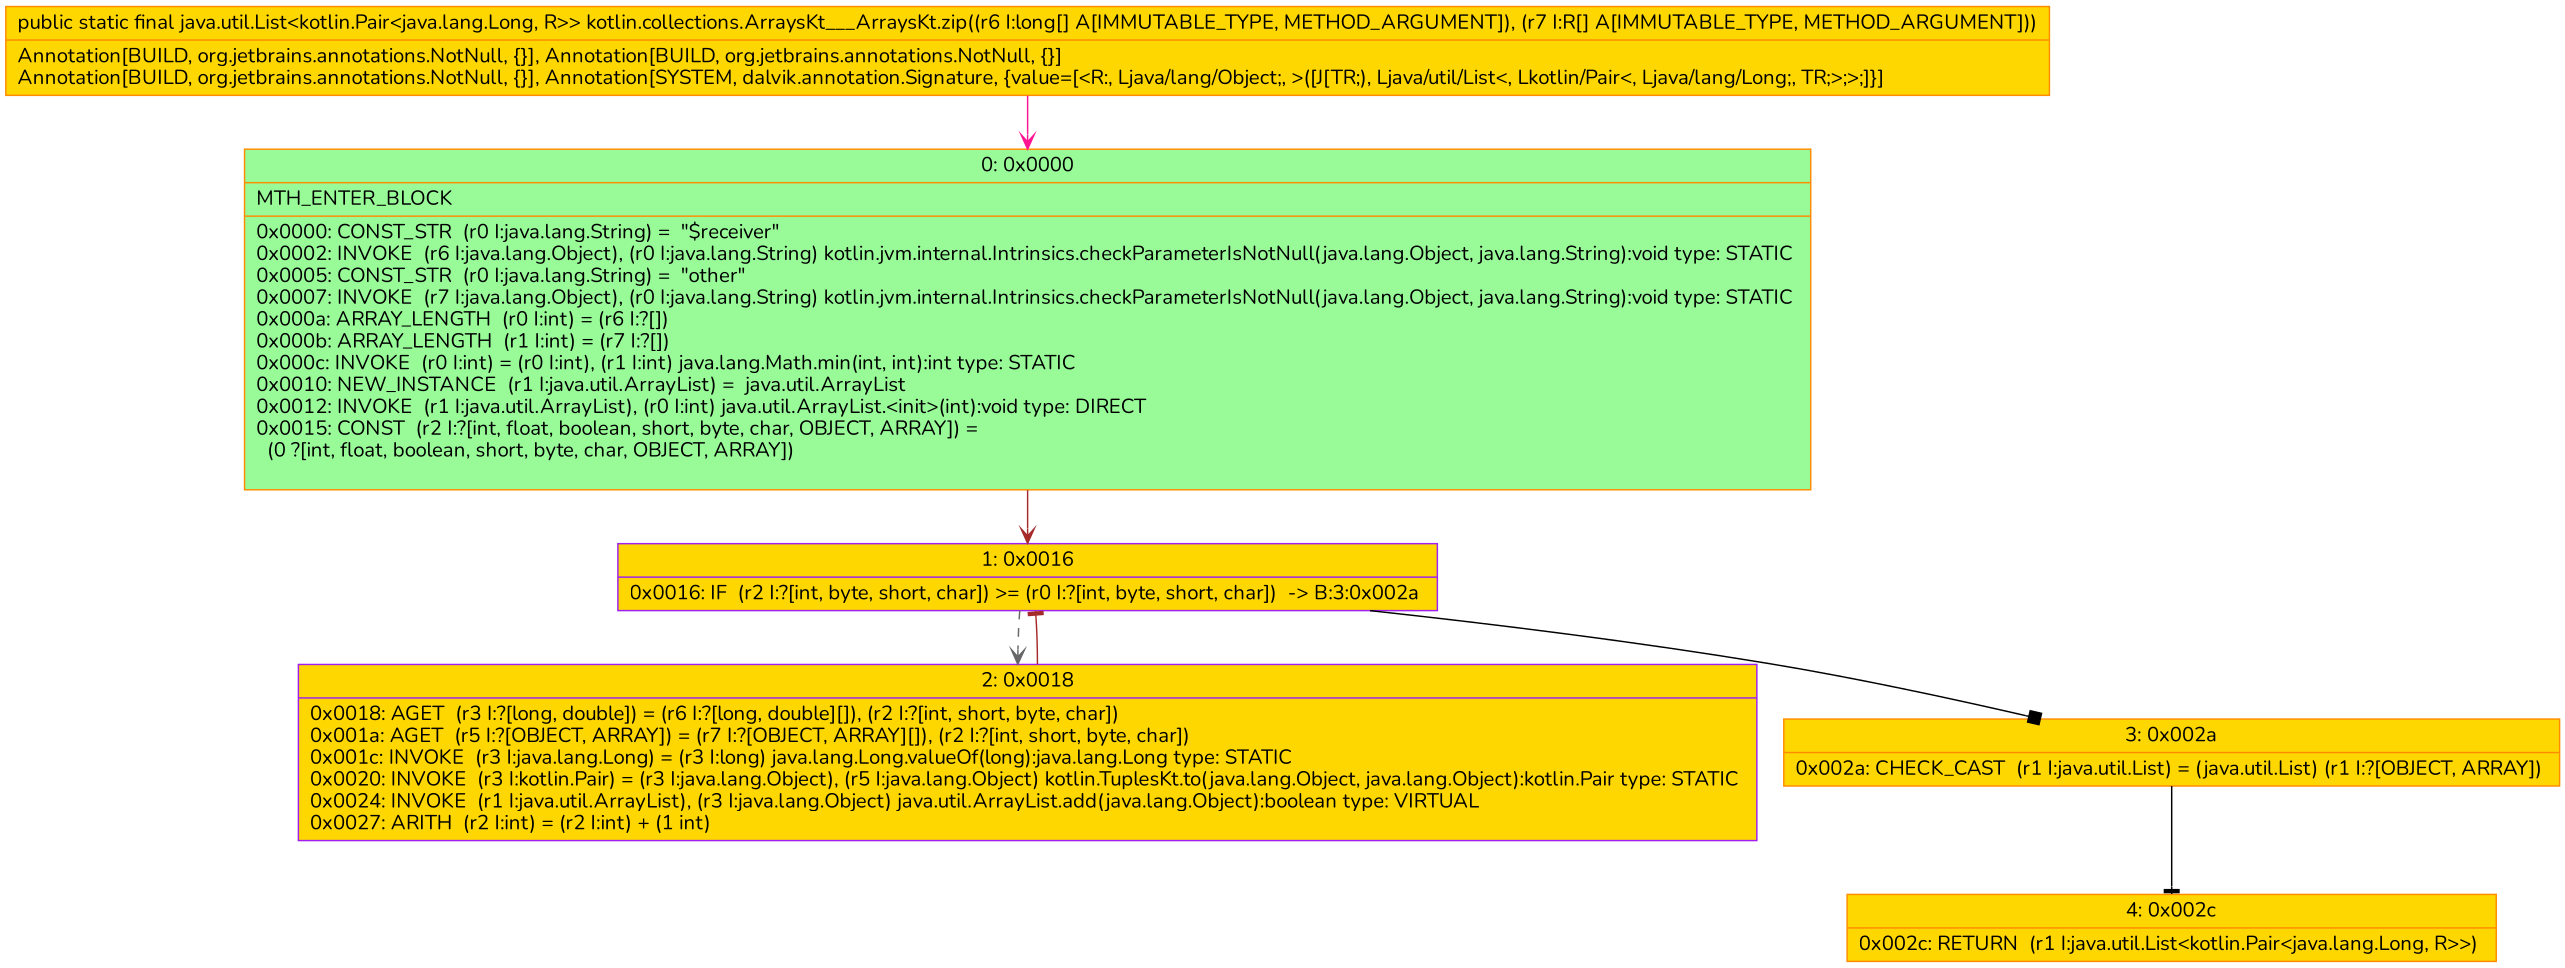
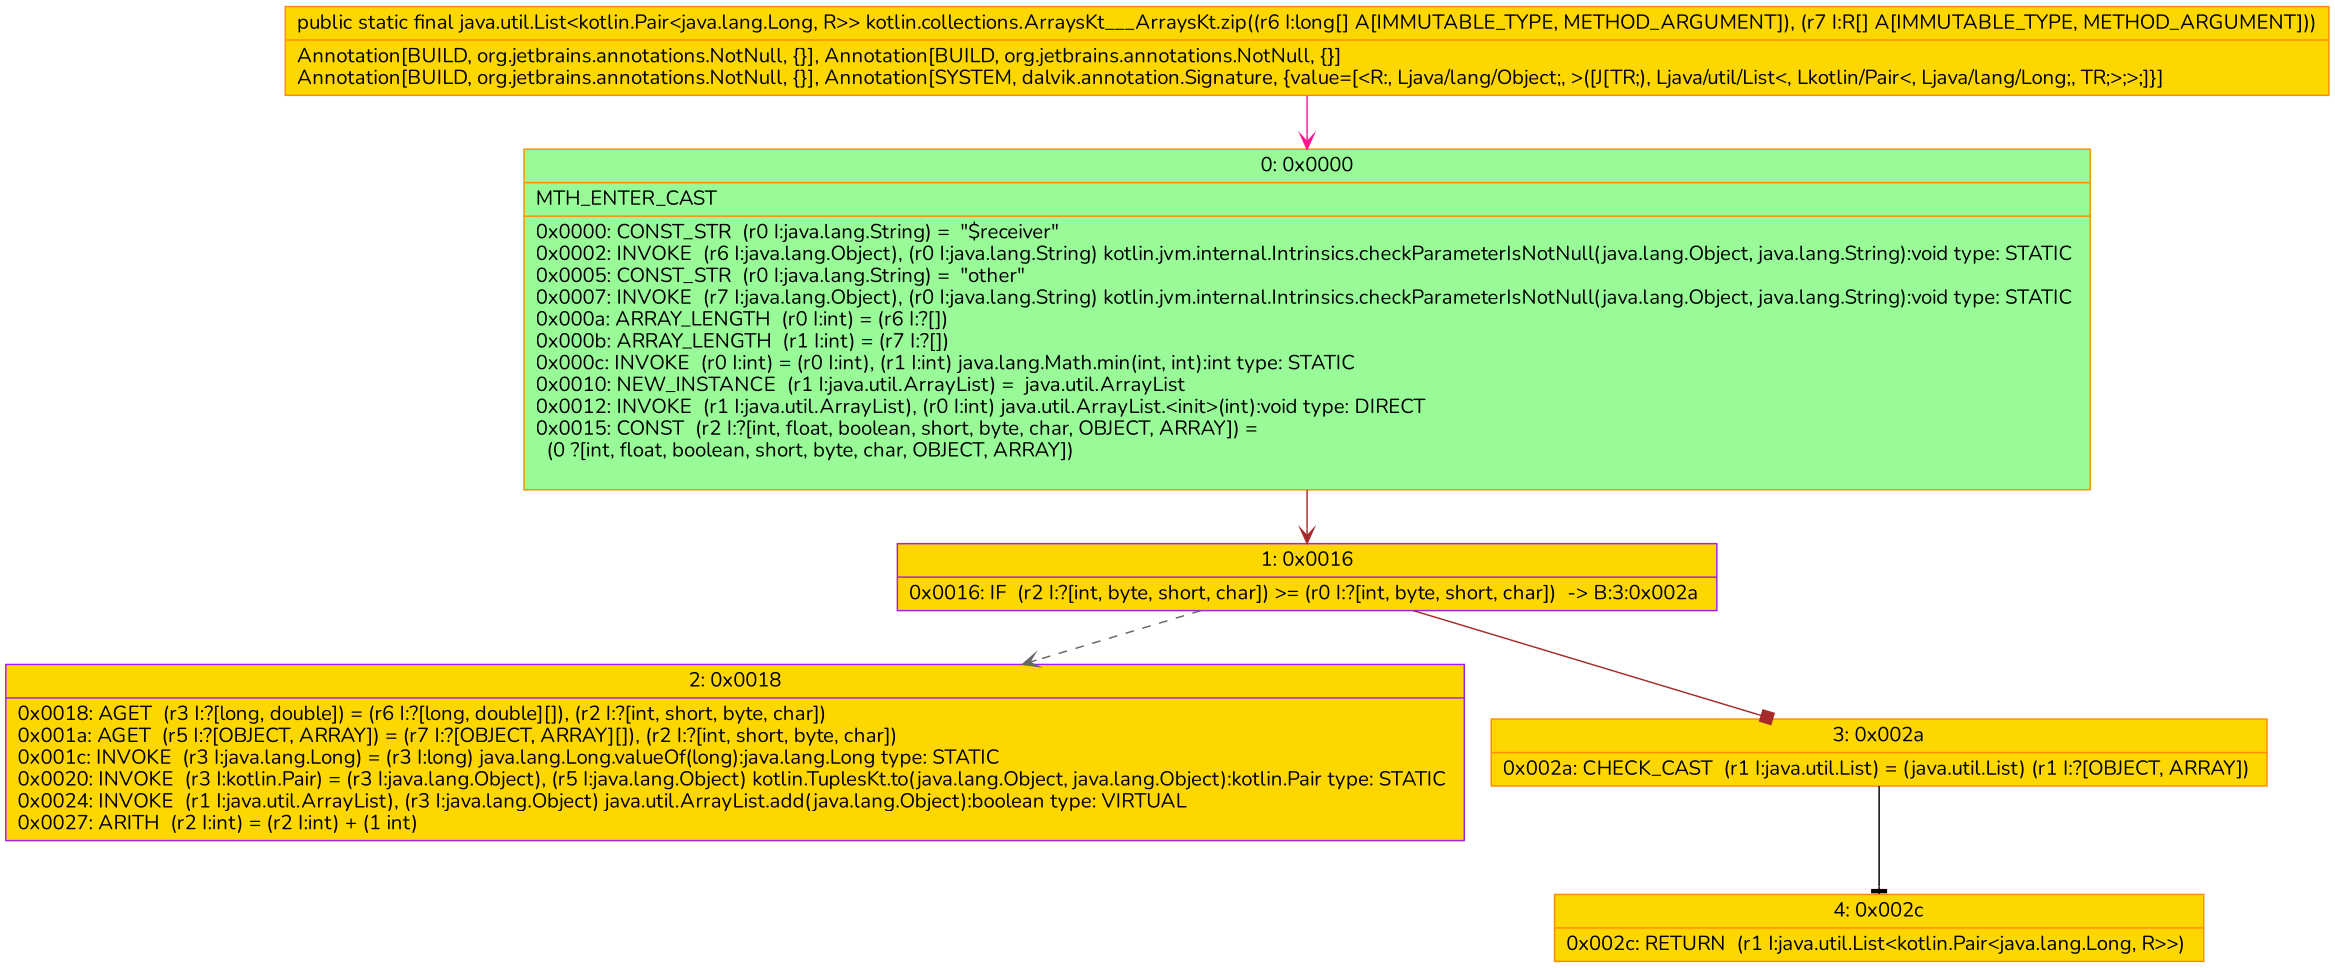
node "0: 0x0000": text "MTH_ENTER_BLOCK" -> "MTH_ENTER_CAST"
edge "2: 0x0018" -> "1: 0x0016": removed
edge "1: 0x0016" -> "3: 0x002a": color black -> brown
